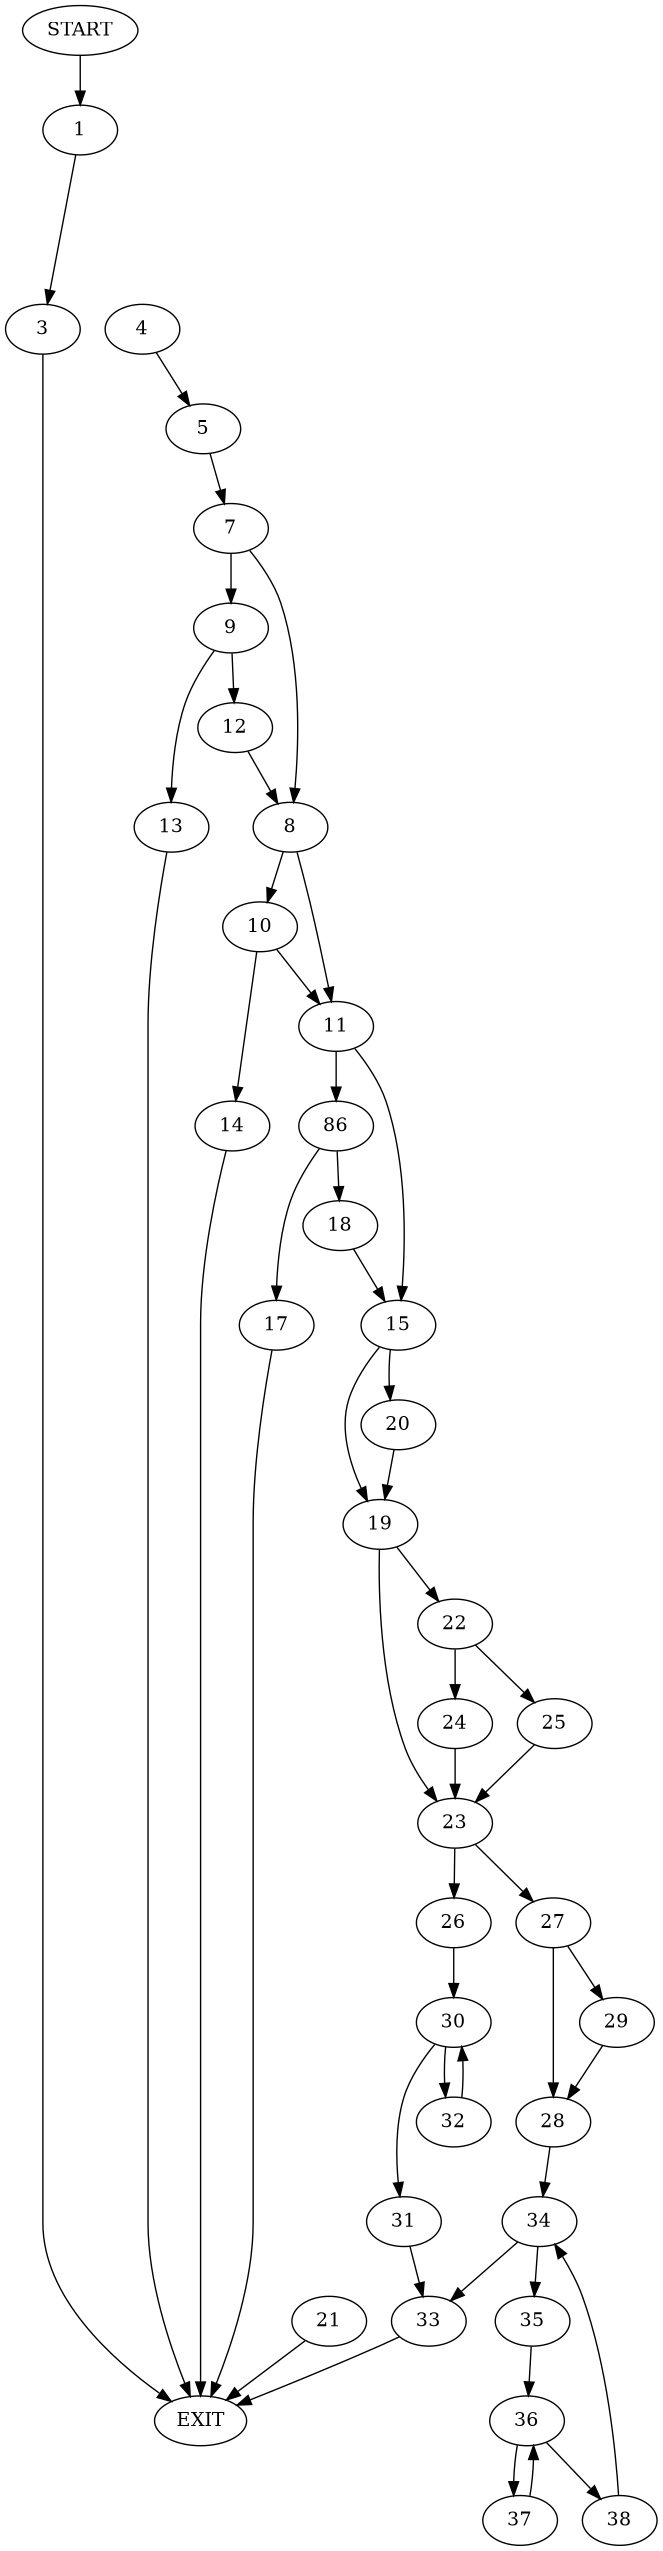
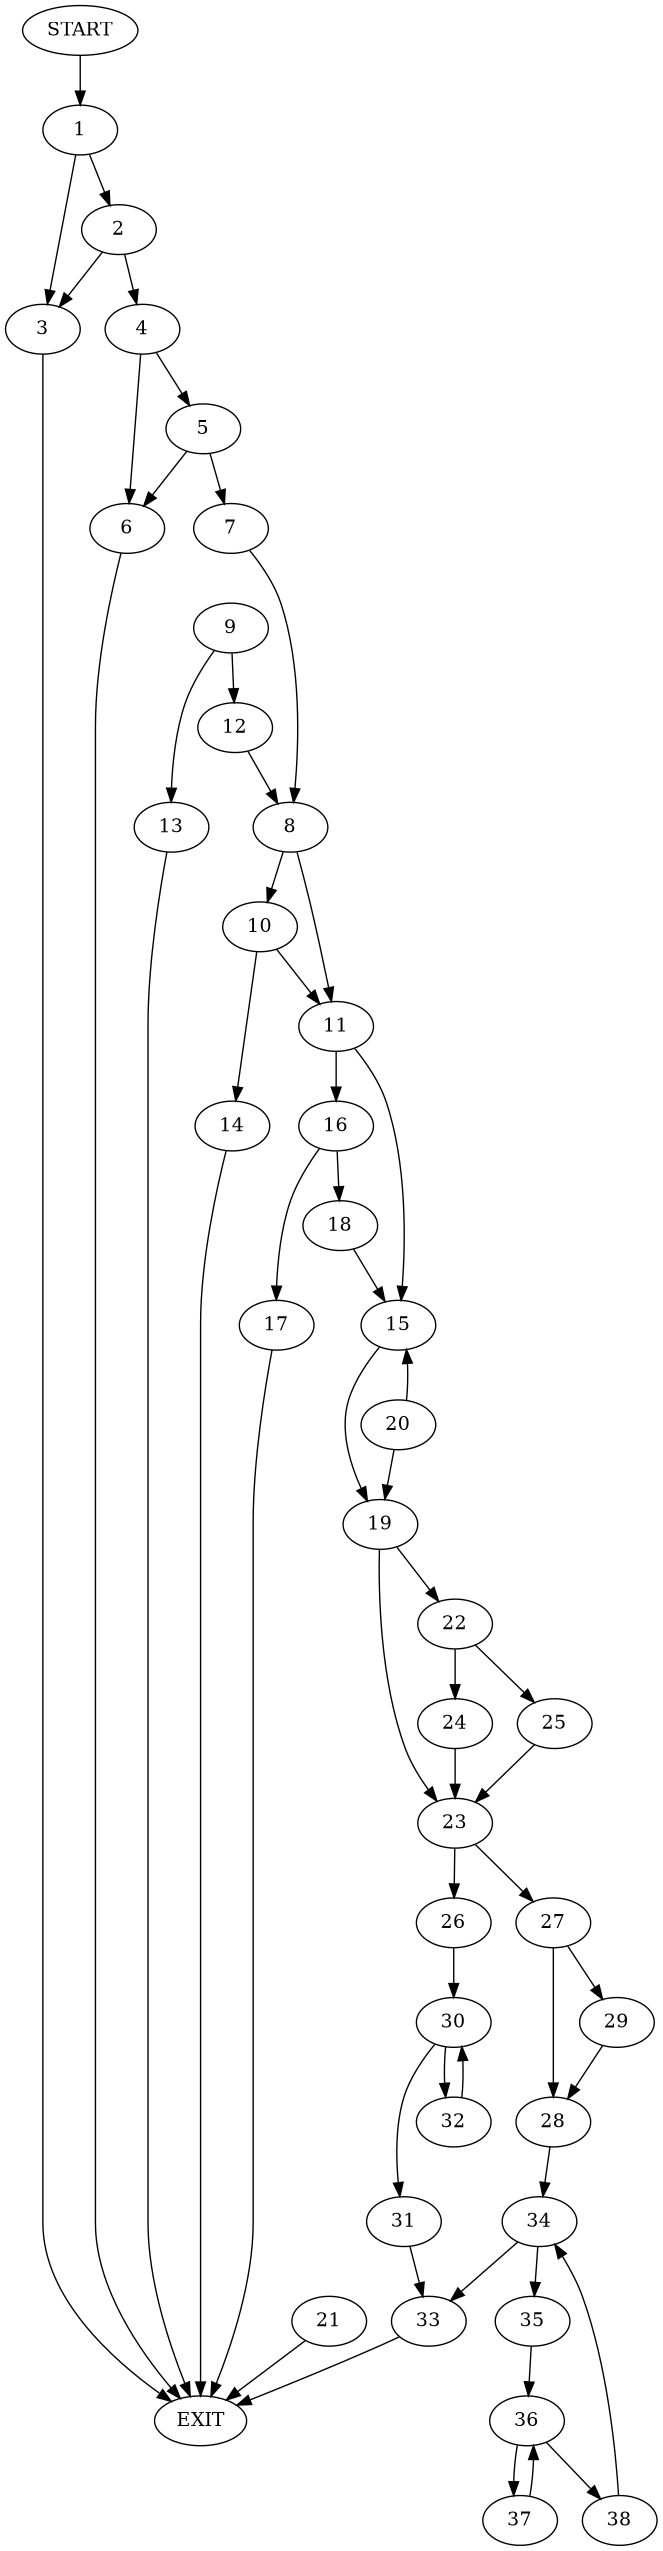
node "2": added
node "6": added
edge "7" -> "9": removed
node "86": label "86" -> "16"
edge "15" -> "20": reversed
